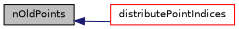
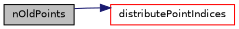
edge "distributePointIndices" -> "nOldPoints": reversed
